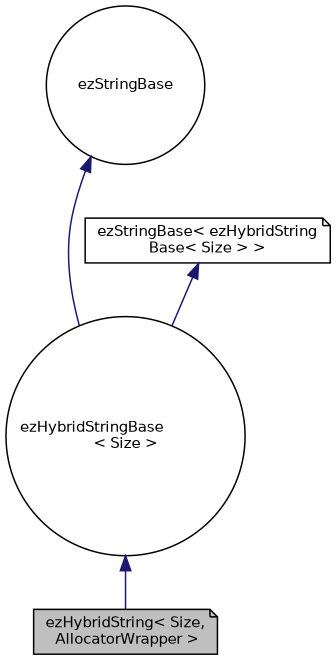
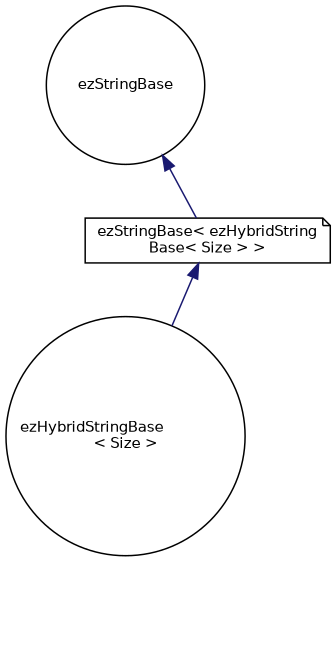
edge "ezHybridStringBase < Size >" -> "ezStringBase": now "ezStringBase< ezHybridString Base< Size > >" -> "ezStringBase"
node "ezHybridString< Size, AllocatorWrapper >": removed
